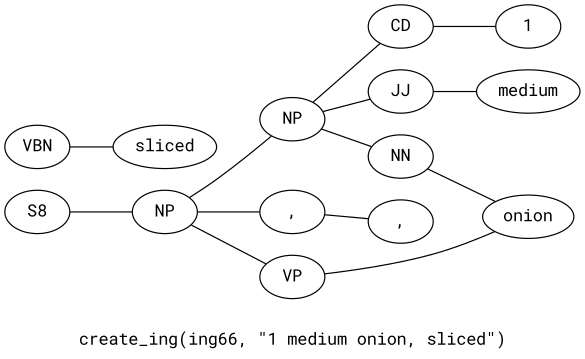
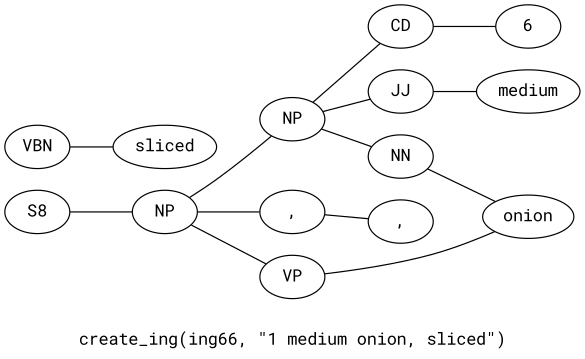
node "1": label "1" -> "6"
